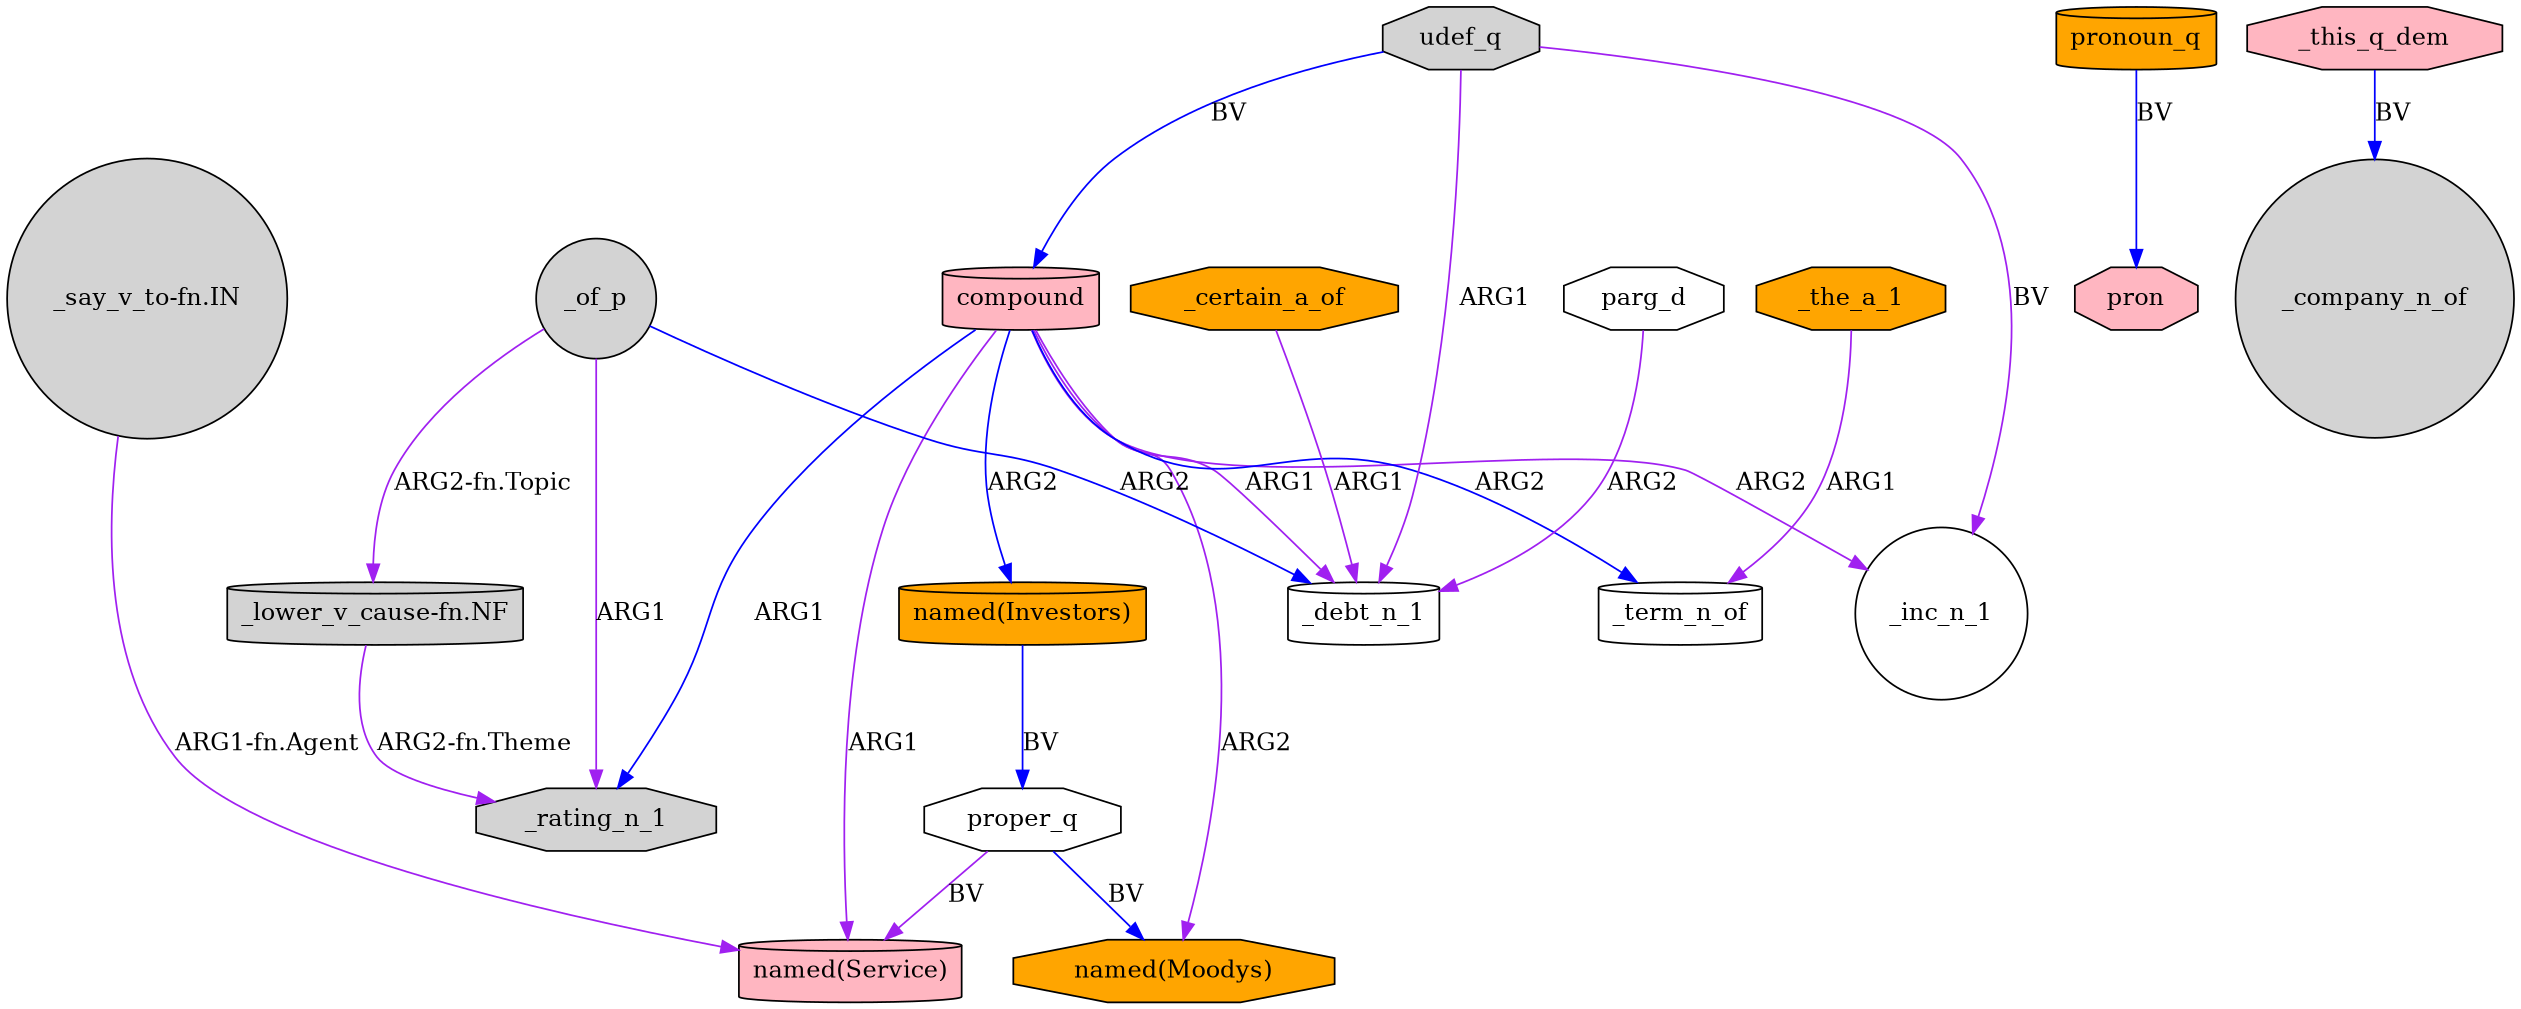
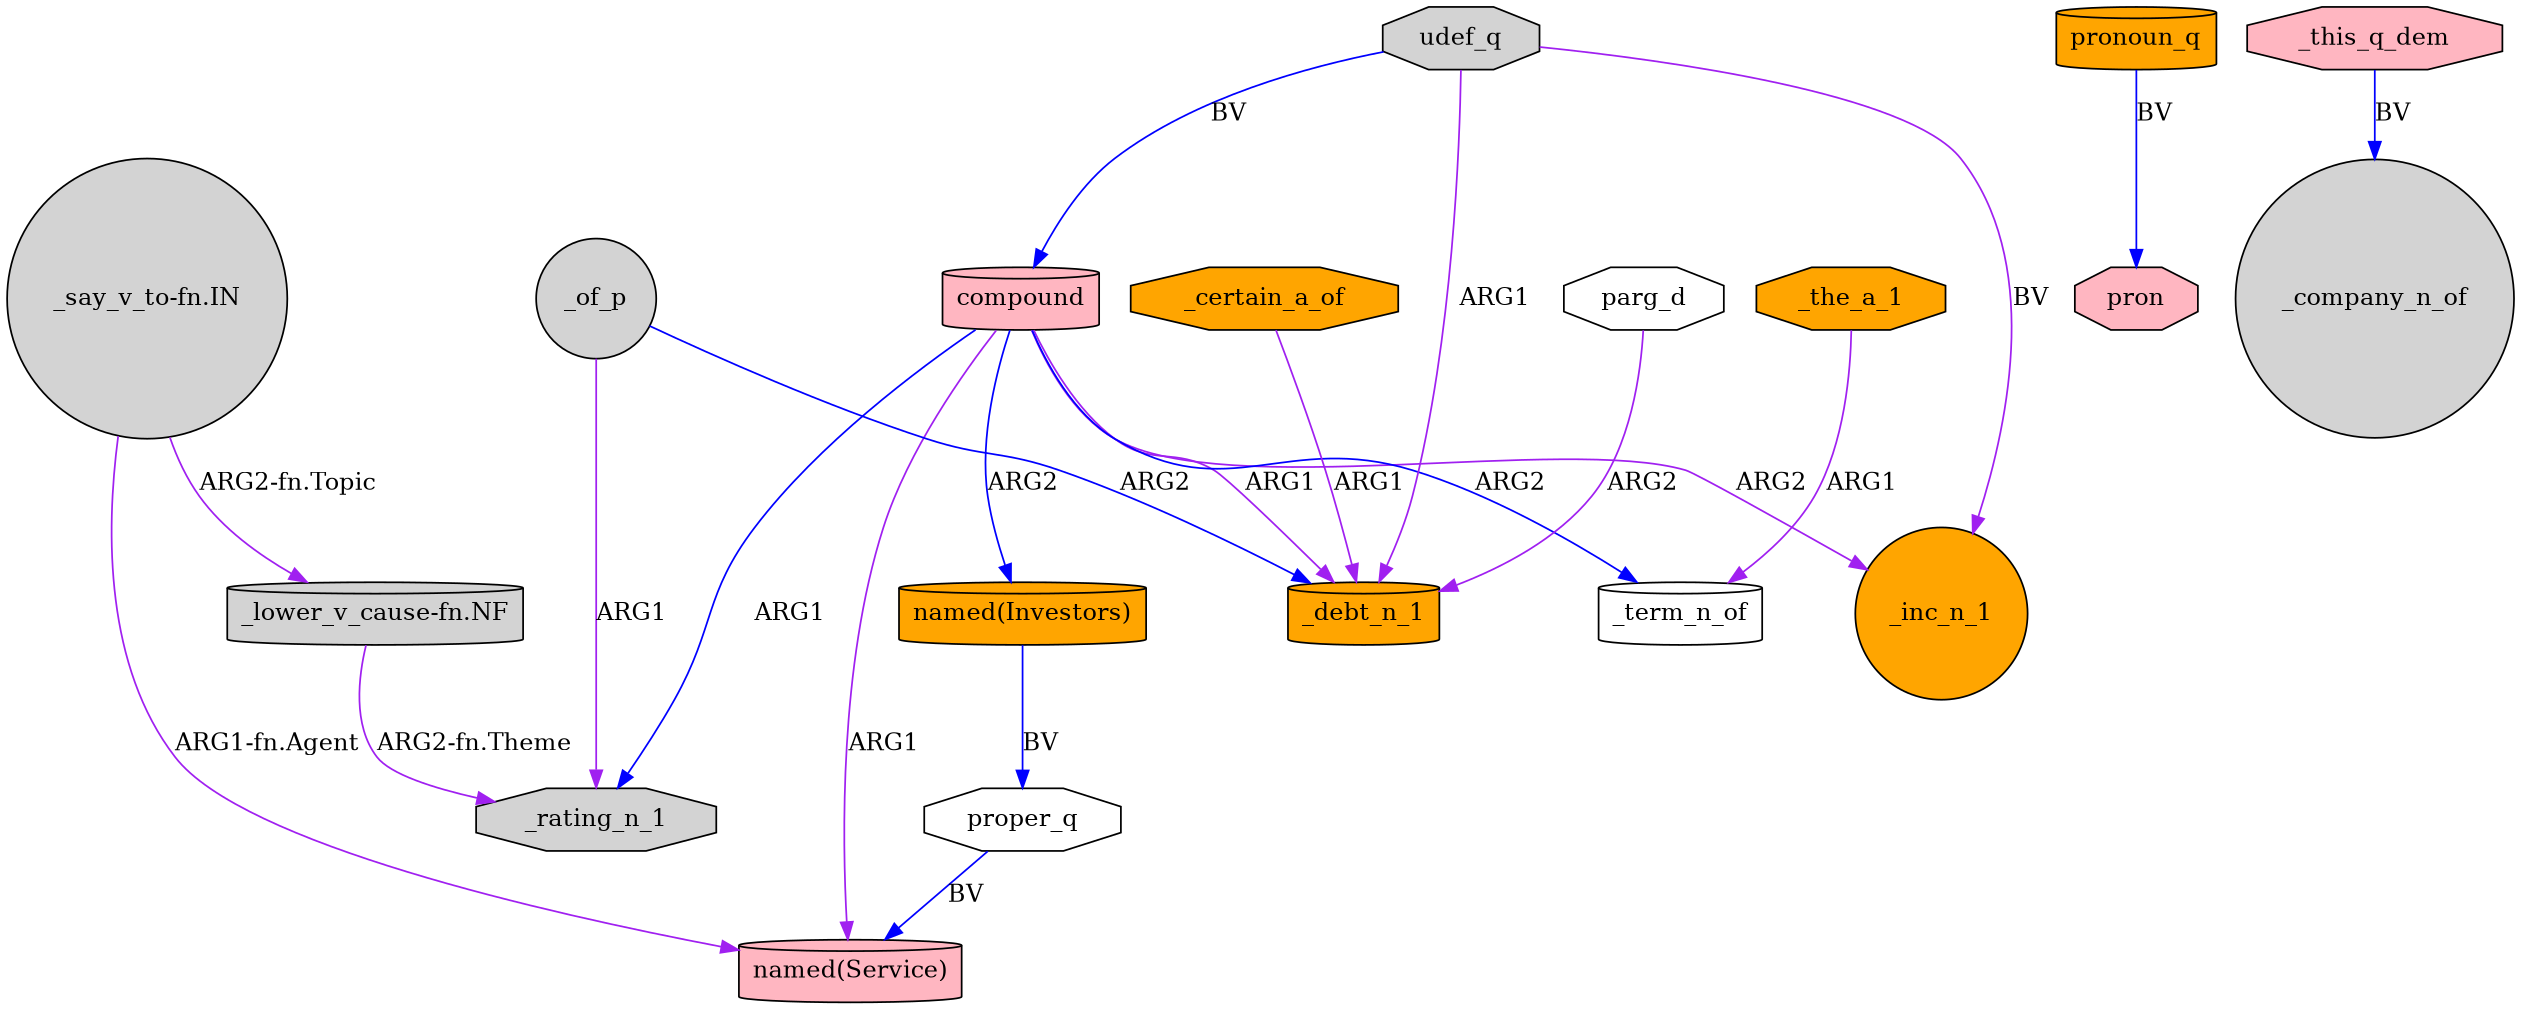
edge "_of_p" -> "_lower_v_cause-fn.NF": now "_say_v_to-fn.IN" -> "_lower_v_cause-fn.NF"
node "_debt_n_1": fillcolor white -> orange
node "_inc_n_1": fillcolor white -> orange
edge "proper_q" -> "named(Service)": color purple -> blue
node "named(Moodys)": removed
